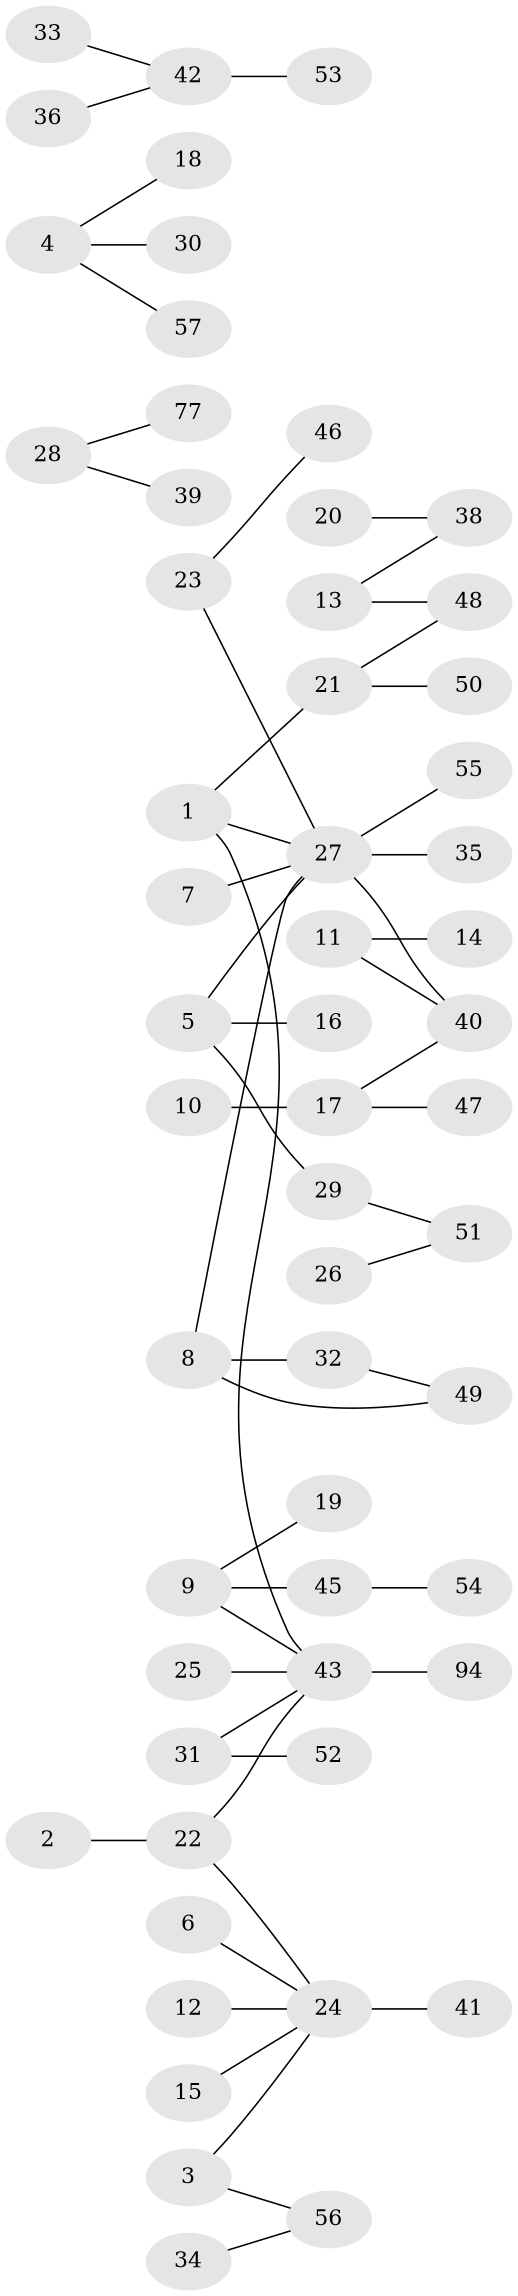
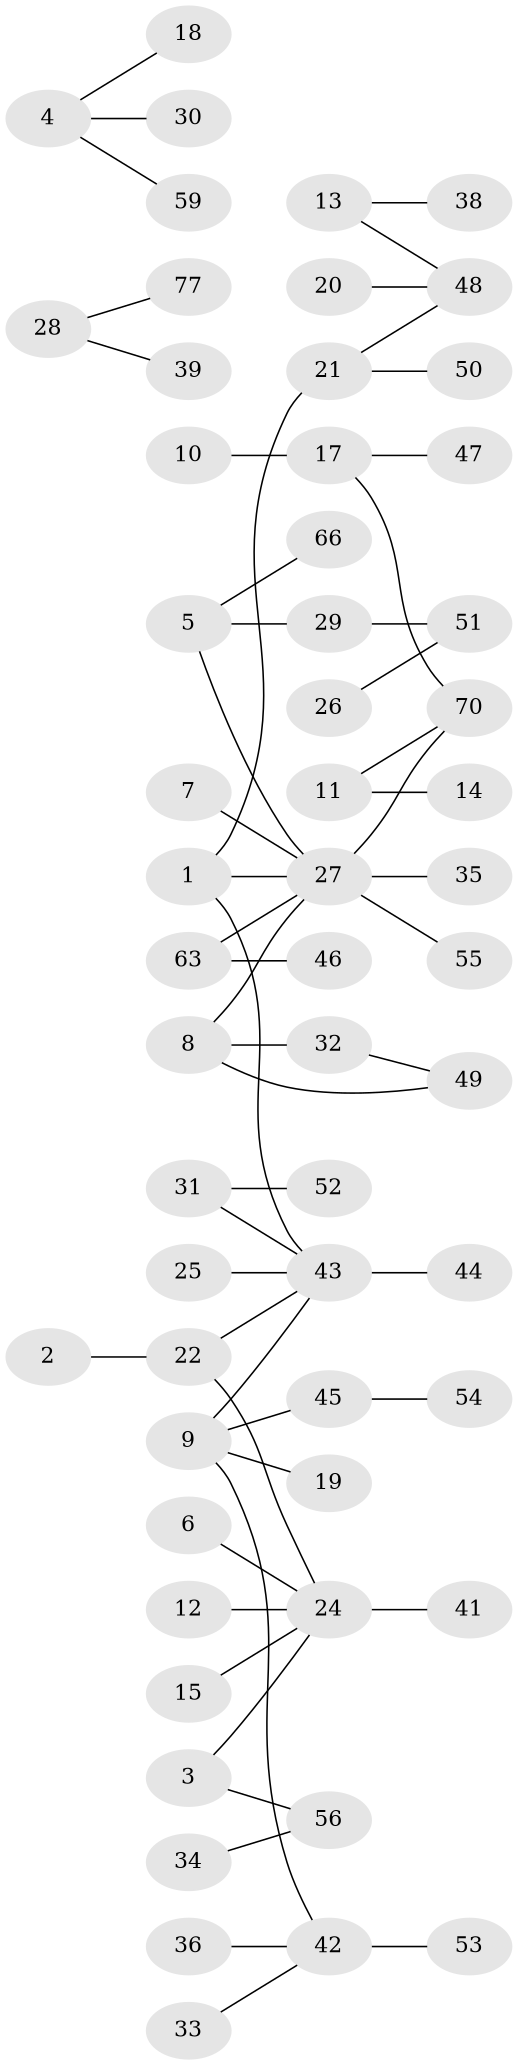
node "57": label "57" -> "59"
edge "20" -- "38": now "20" -- "48"
node "23": label "23" -> "63"
node "16": label "16" -> "66"
node "40": label "40" -> "70"
edge "9" -- "42": added
node "94": label "94" -> "44"
